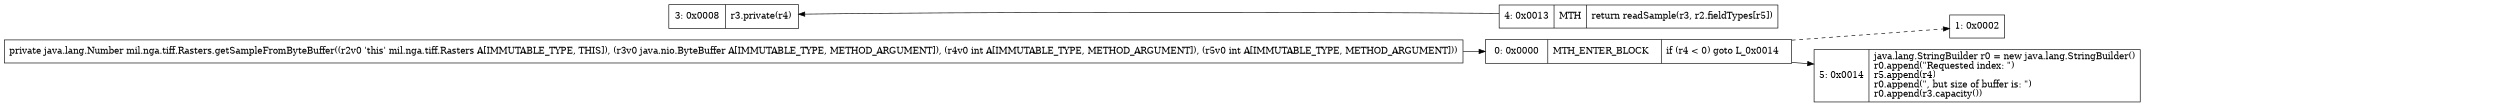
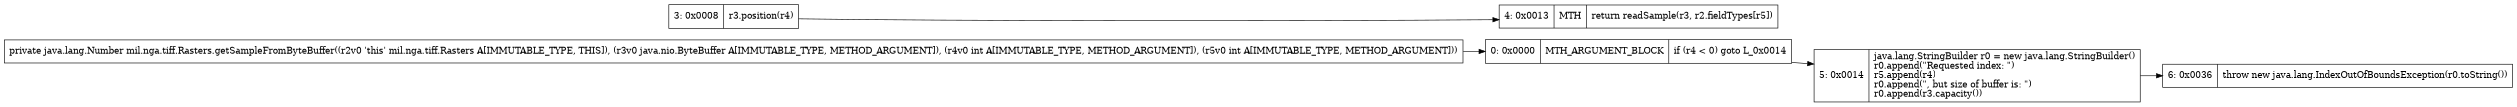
edge "4: 0x0013" -> "3: 0x0008": reversed
node "3: 0x0008": text "r3.private(r4)" -> "r3.position(r4)"
node "1: 0x0002": removed
node "0: 0x0000": text "MTH_ENTER_BLOCK" -> "MTH_ARGUMENT_BLOCK"
node "6: 0x0036": added
